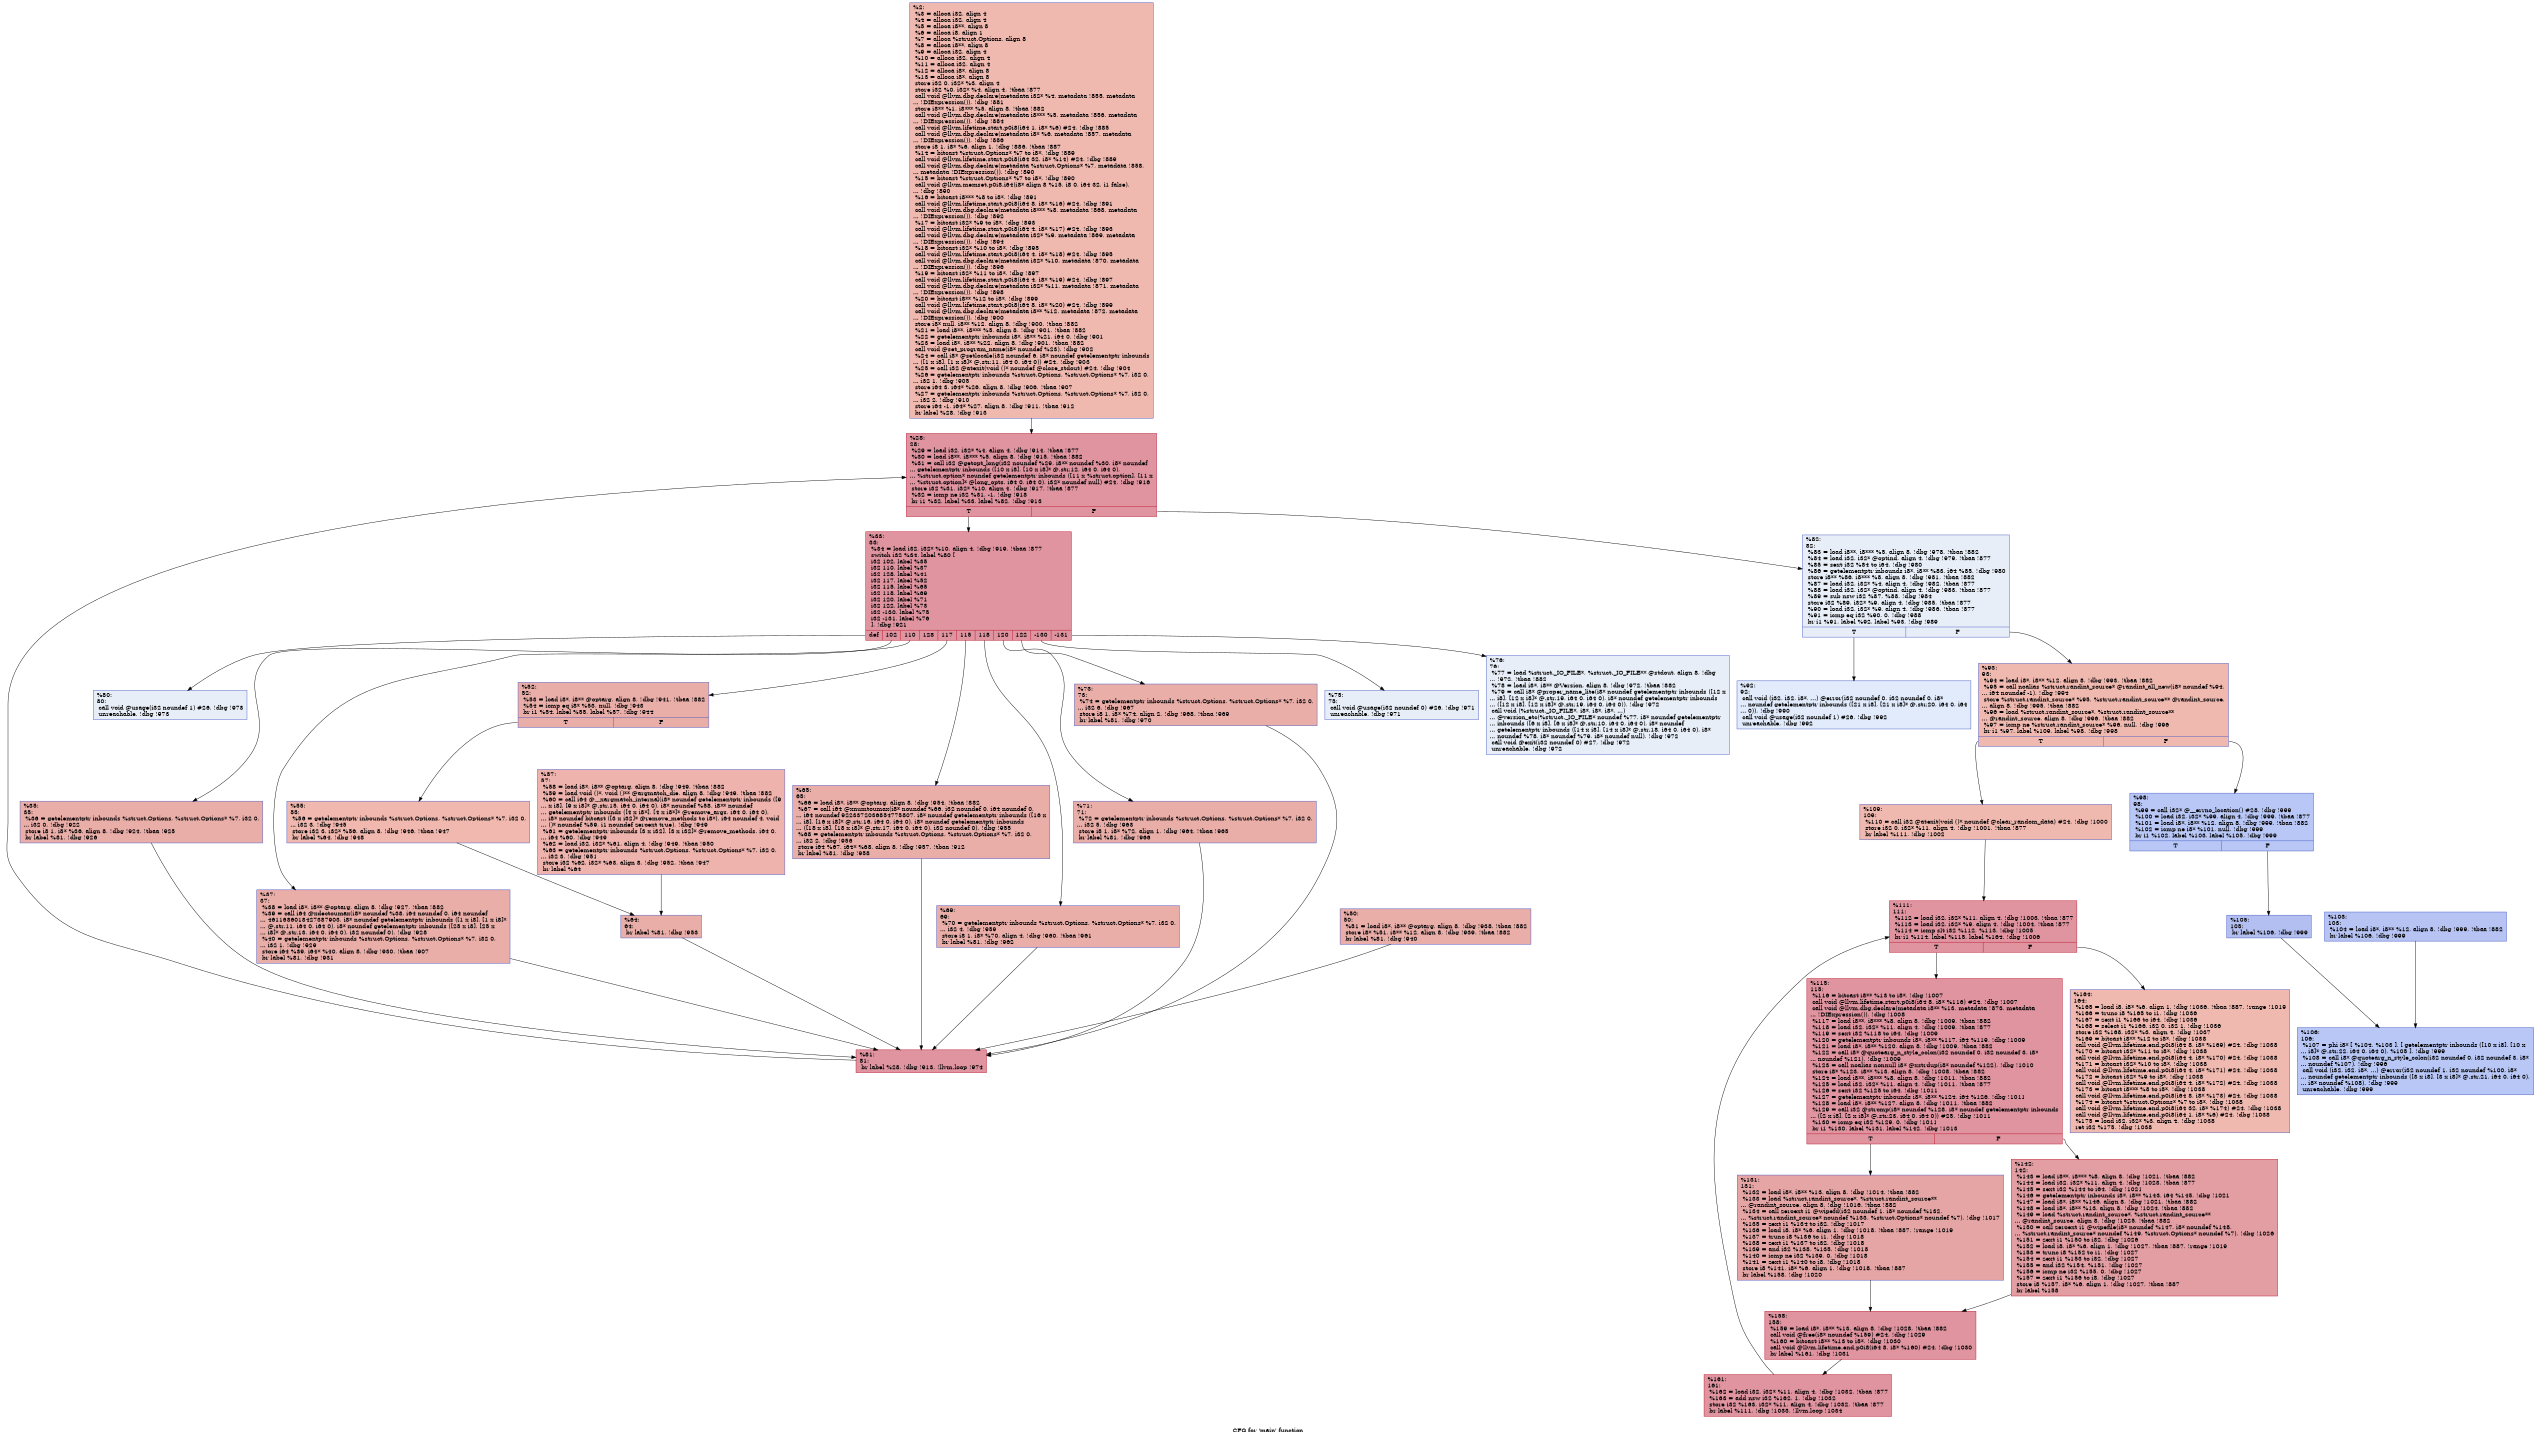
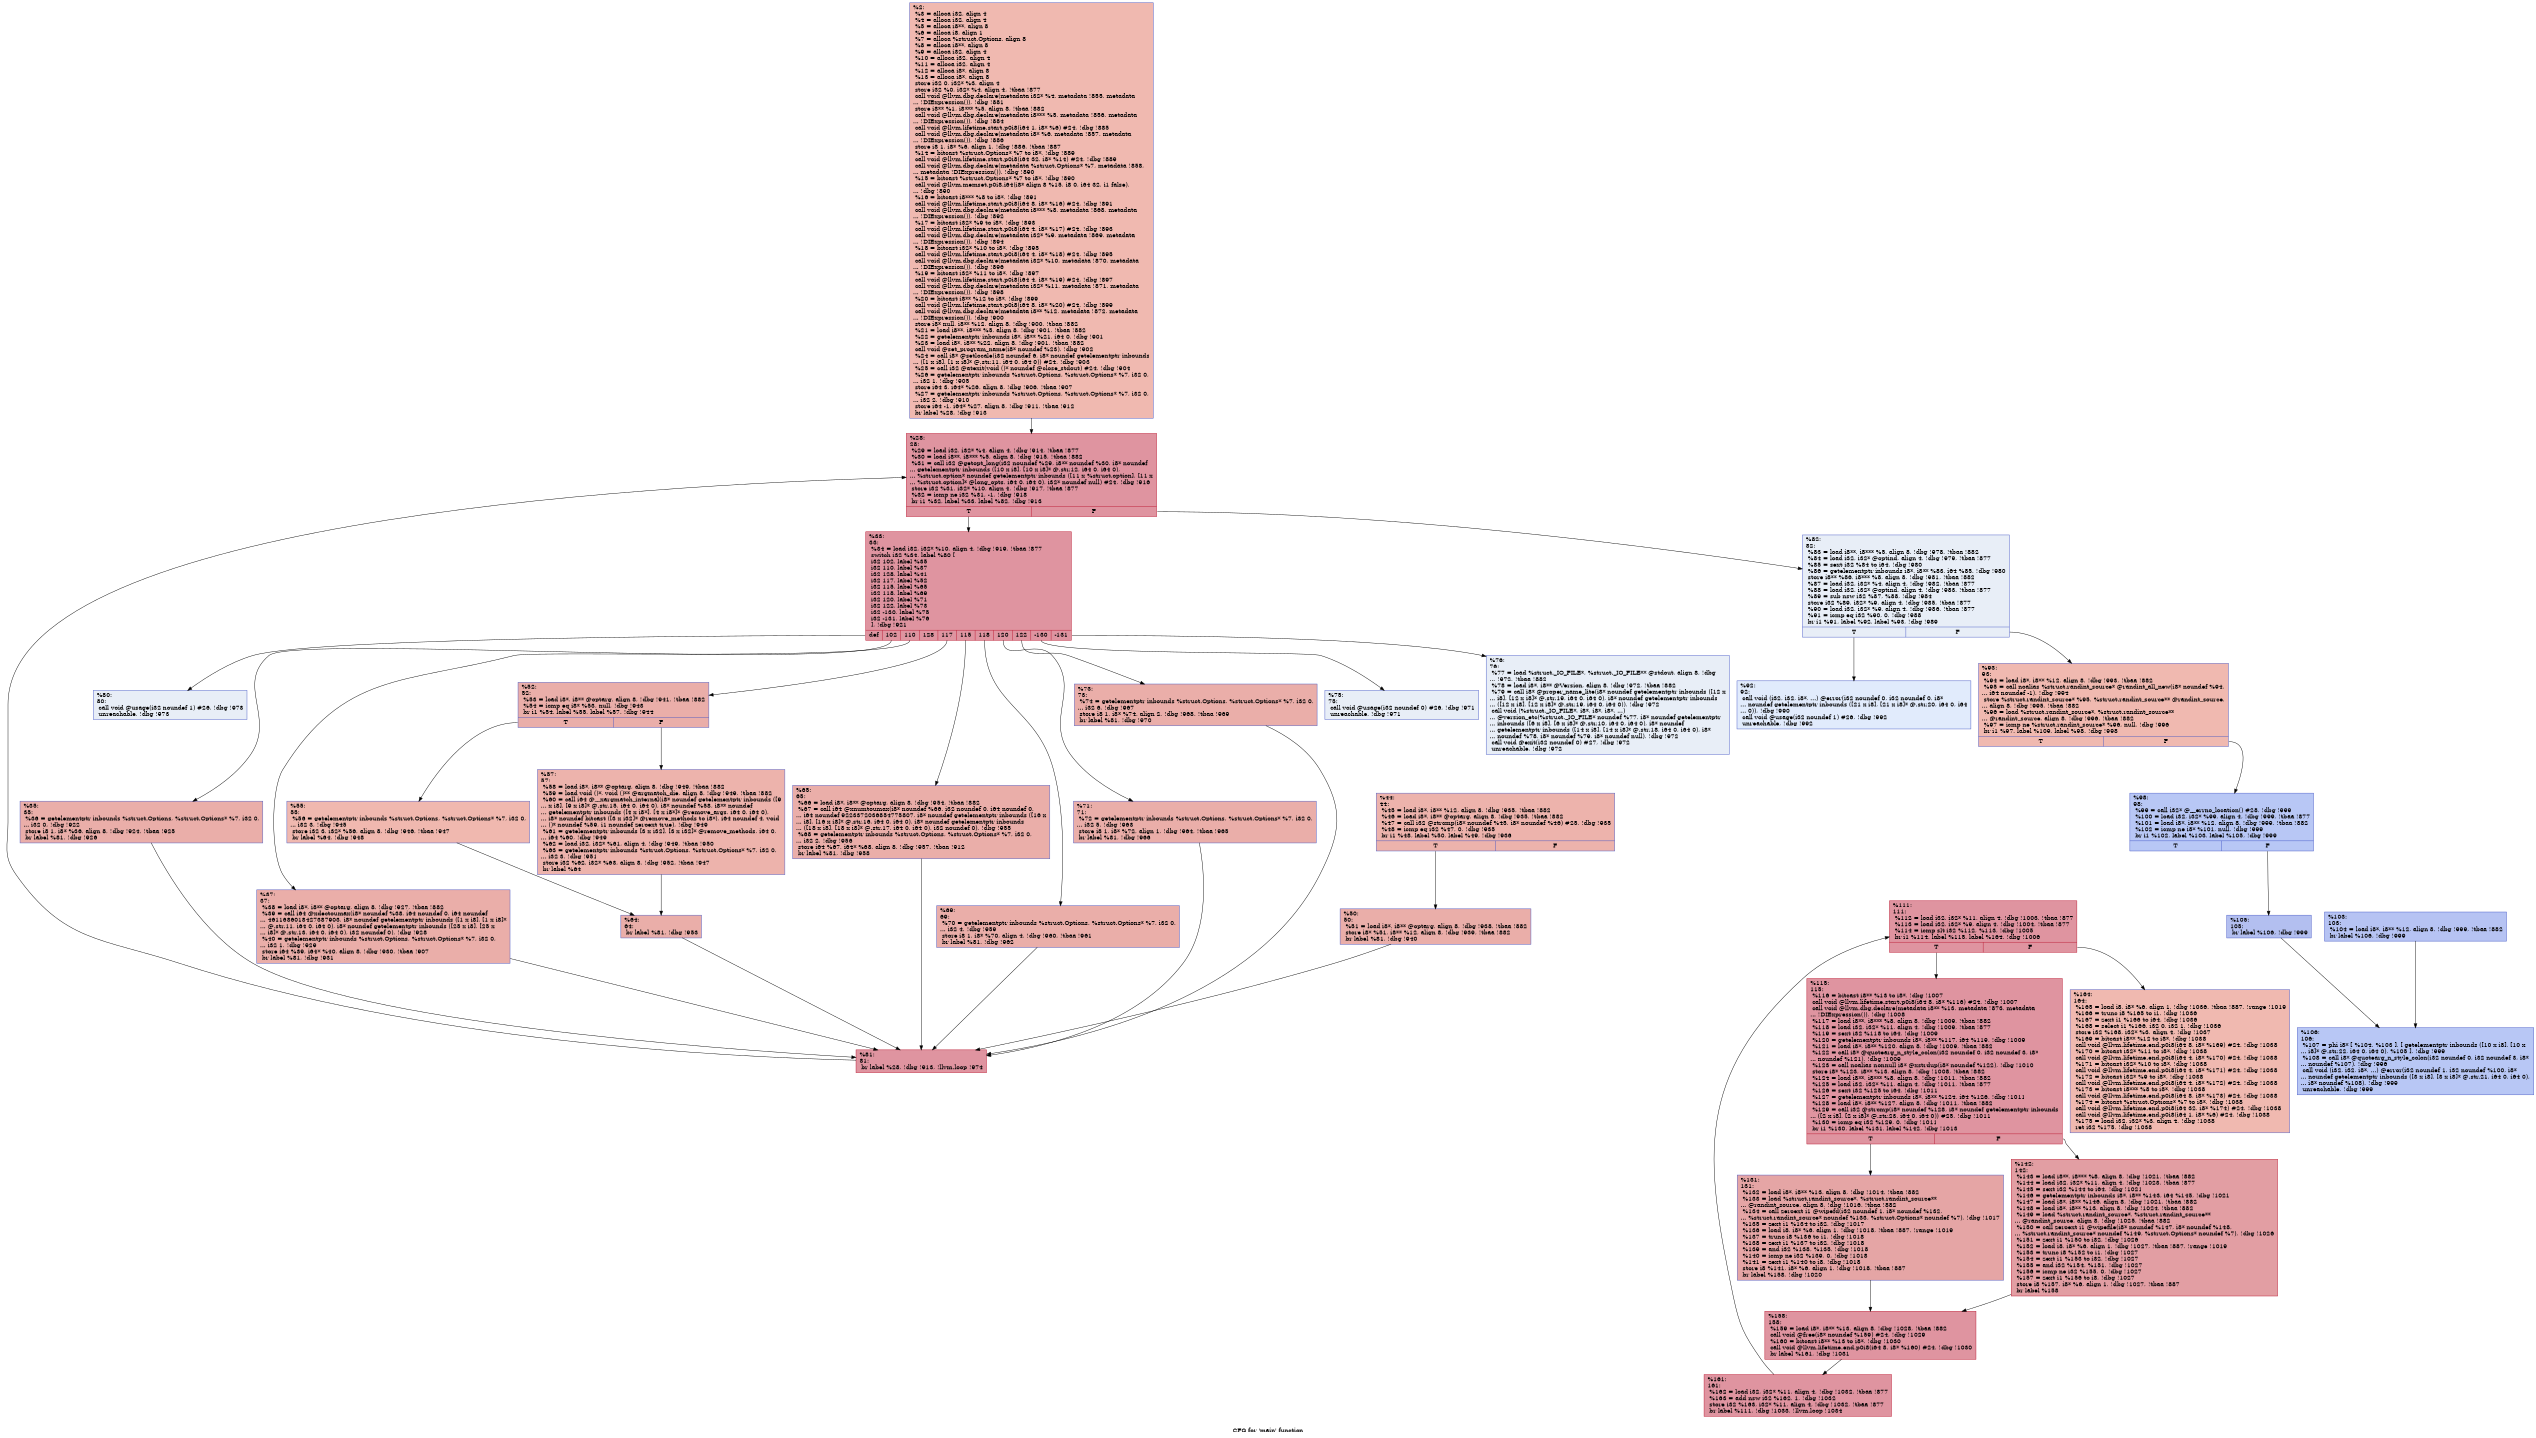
edge "%52:" -> "%57:": added
node "%44:": added
node "%109:": removed
